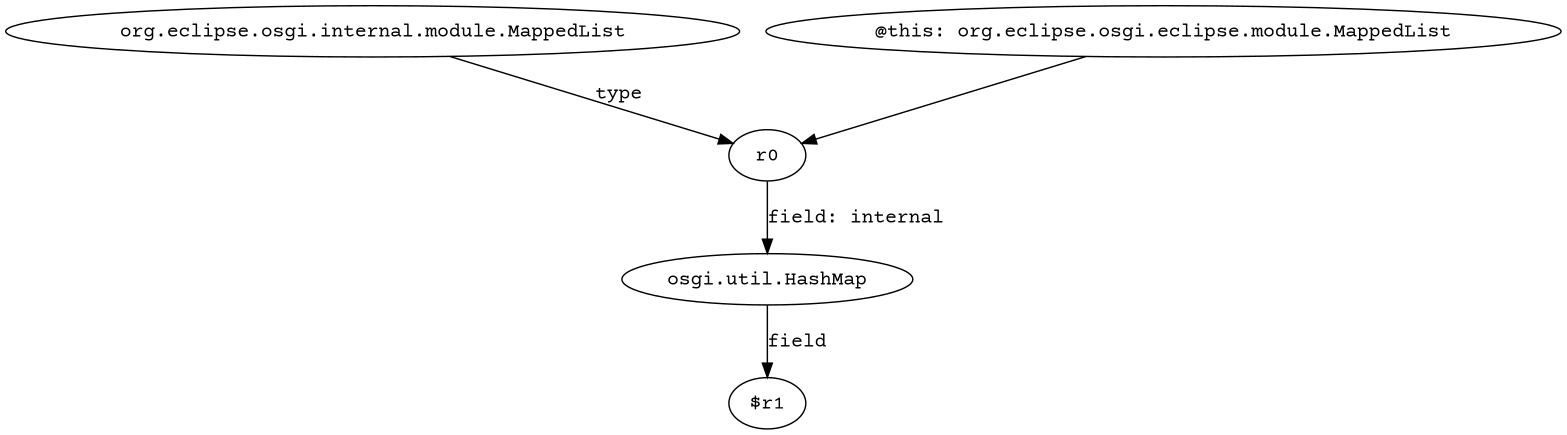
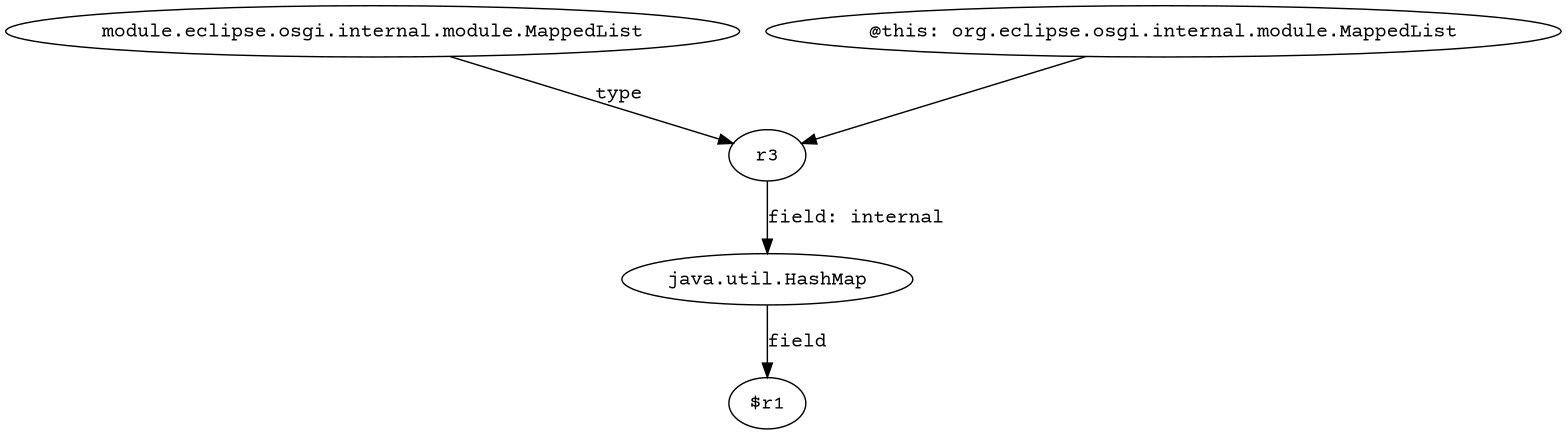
node "org.eclipse.osgi.internal.module.MappedList": label "org.eclipse.osgi.internal.module.MappedList" -> "module.eclipse.osgi.internal.module.MappedList"
node "@this: org.eclipse.osgi.eclipse.module.MappedList": label "@this: org.eclipse.osgi.eclipse.module.MappedList" -> "@this: org.eclipse.osgi.internal.module.MappedList"
node "r0": label "r0" -> "r3"
node "osgi.util.HashMap": label "osgi.util.HashMap" -> "java.util.HashMap"
